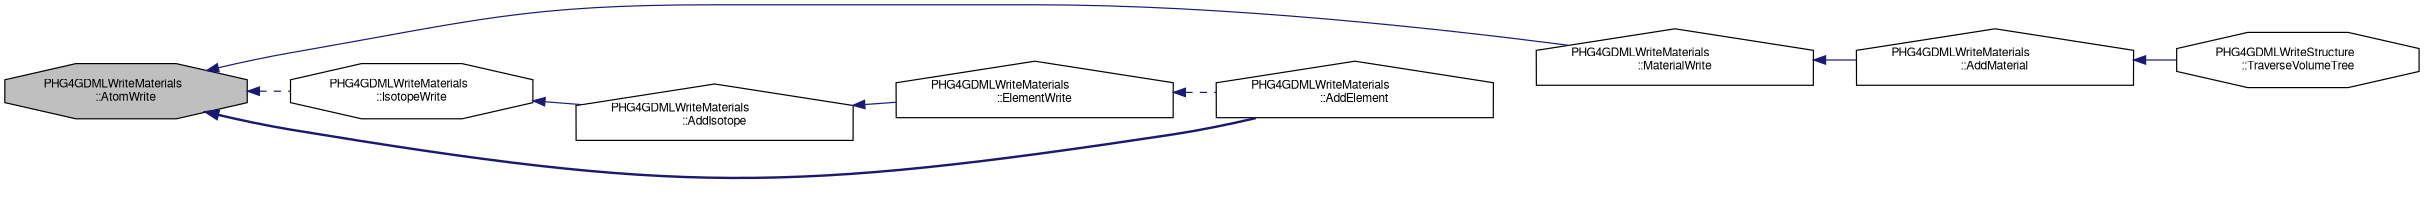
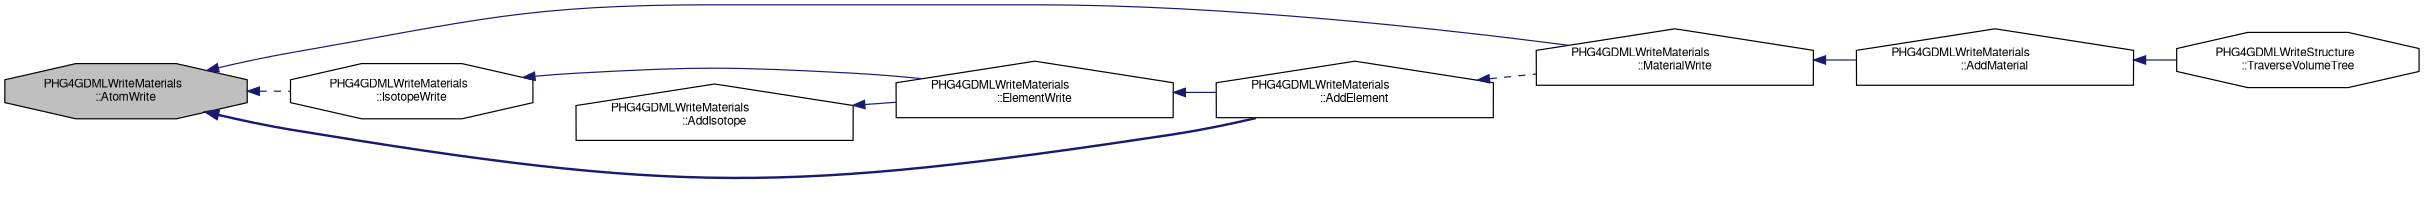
edge "PHG4GDMLWriteMaterials ::MaterialWrite" -> "PHG4GDMLWriteMaterials ::AddElement": added
edge "PHG4GDMLWriteMaterials ::AddElement" -> "PHG4GDMLWriteMaterials ::ElementWrite": style dashed -> solid
edge "PHG4GDMLWriteMaterials ::AddIsotope" -> "PHG4GDMLWriteMaterials ::IsotopeWrite": now "PHG4GDMLWriteMaterials ::ElementWrite" -> "PHG4GDMLWriteMaterials ::IsotopeWrite"
